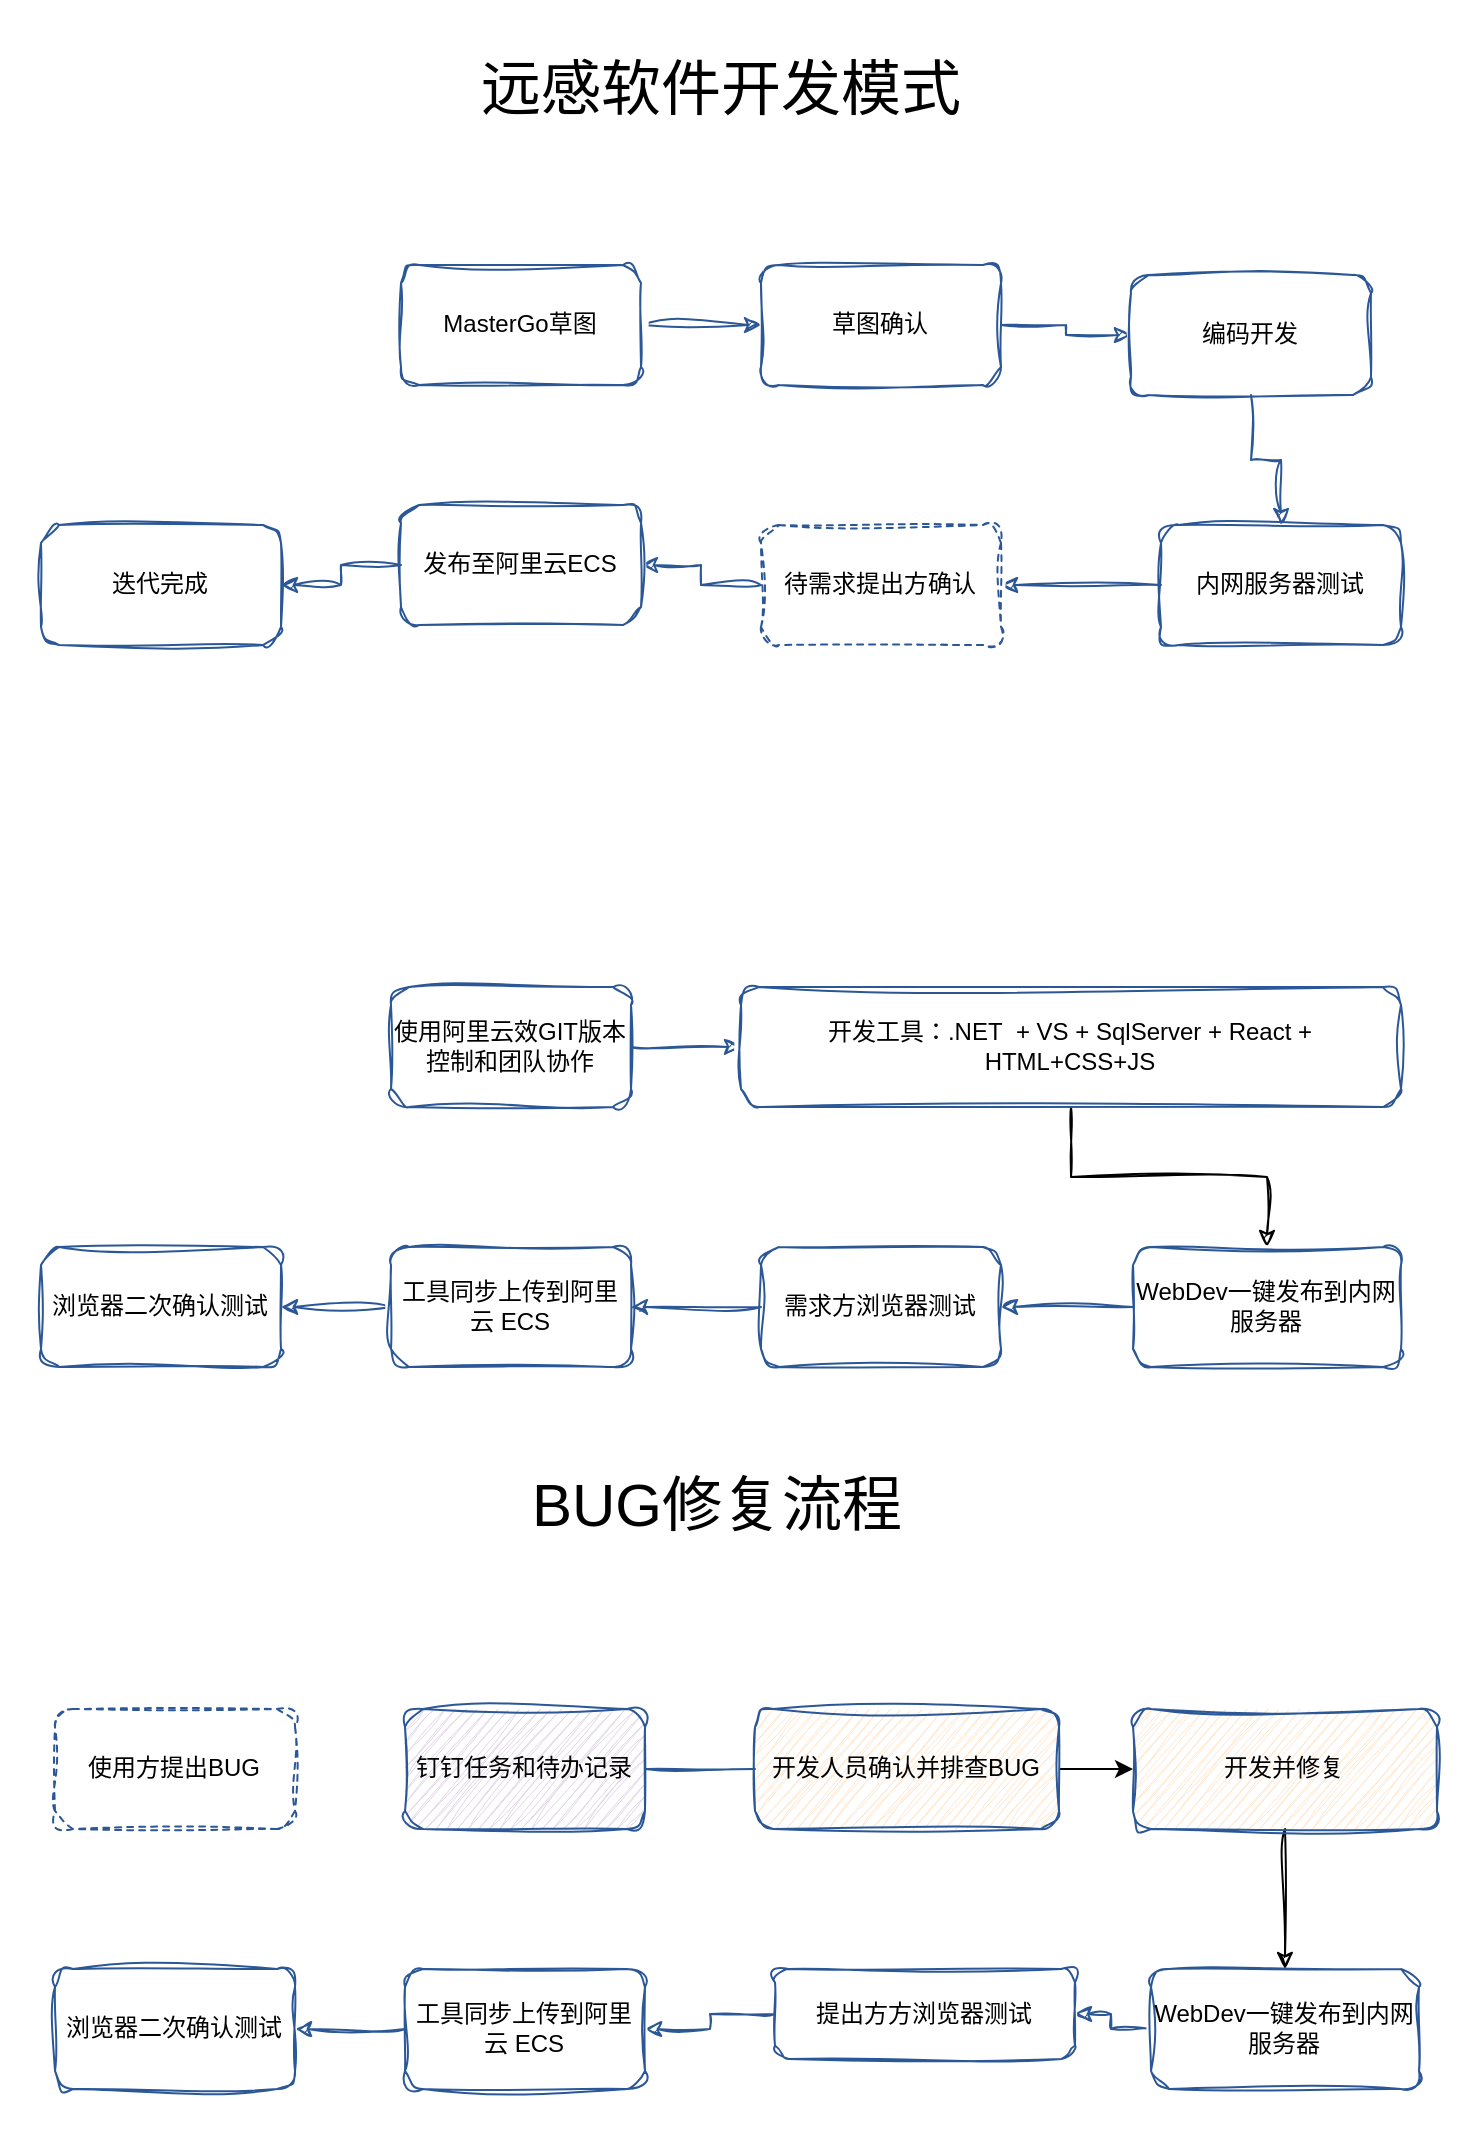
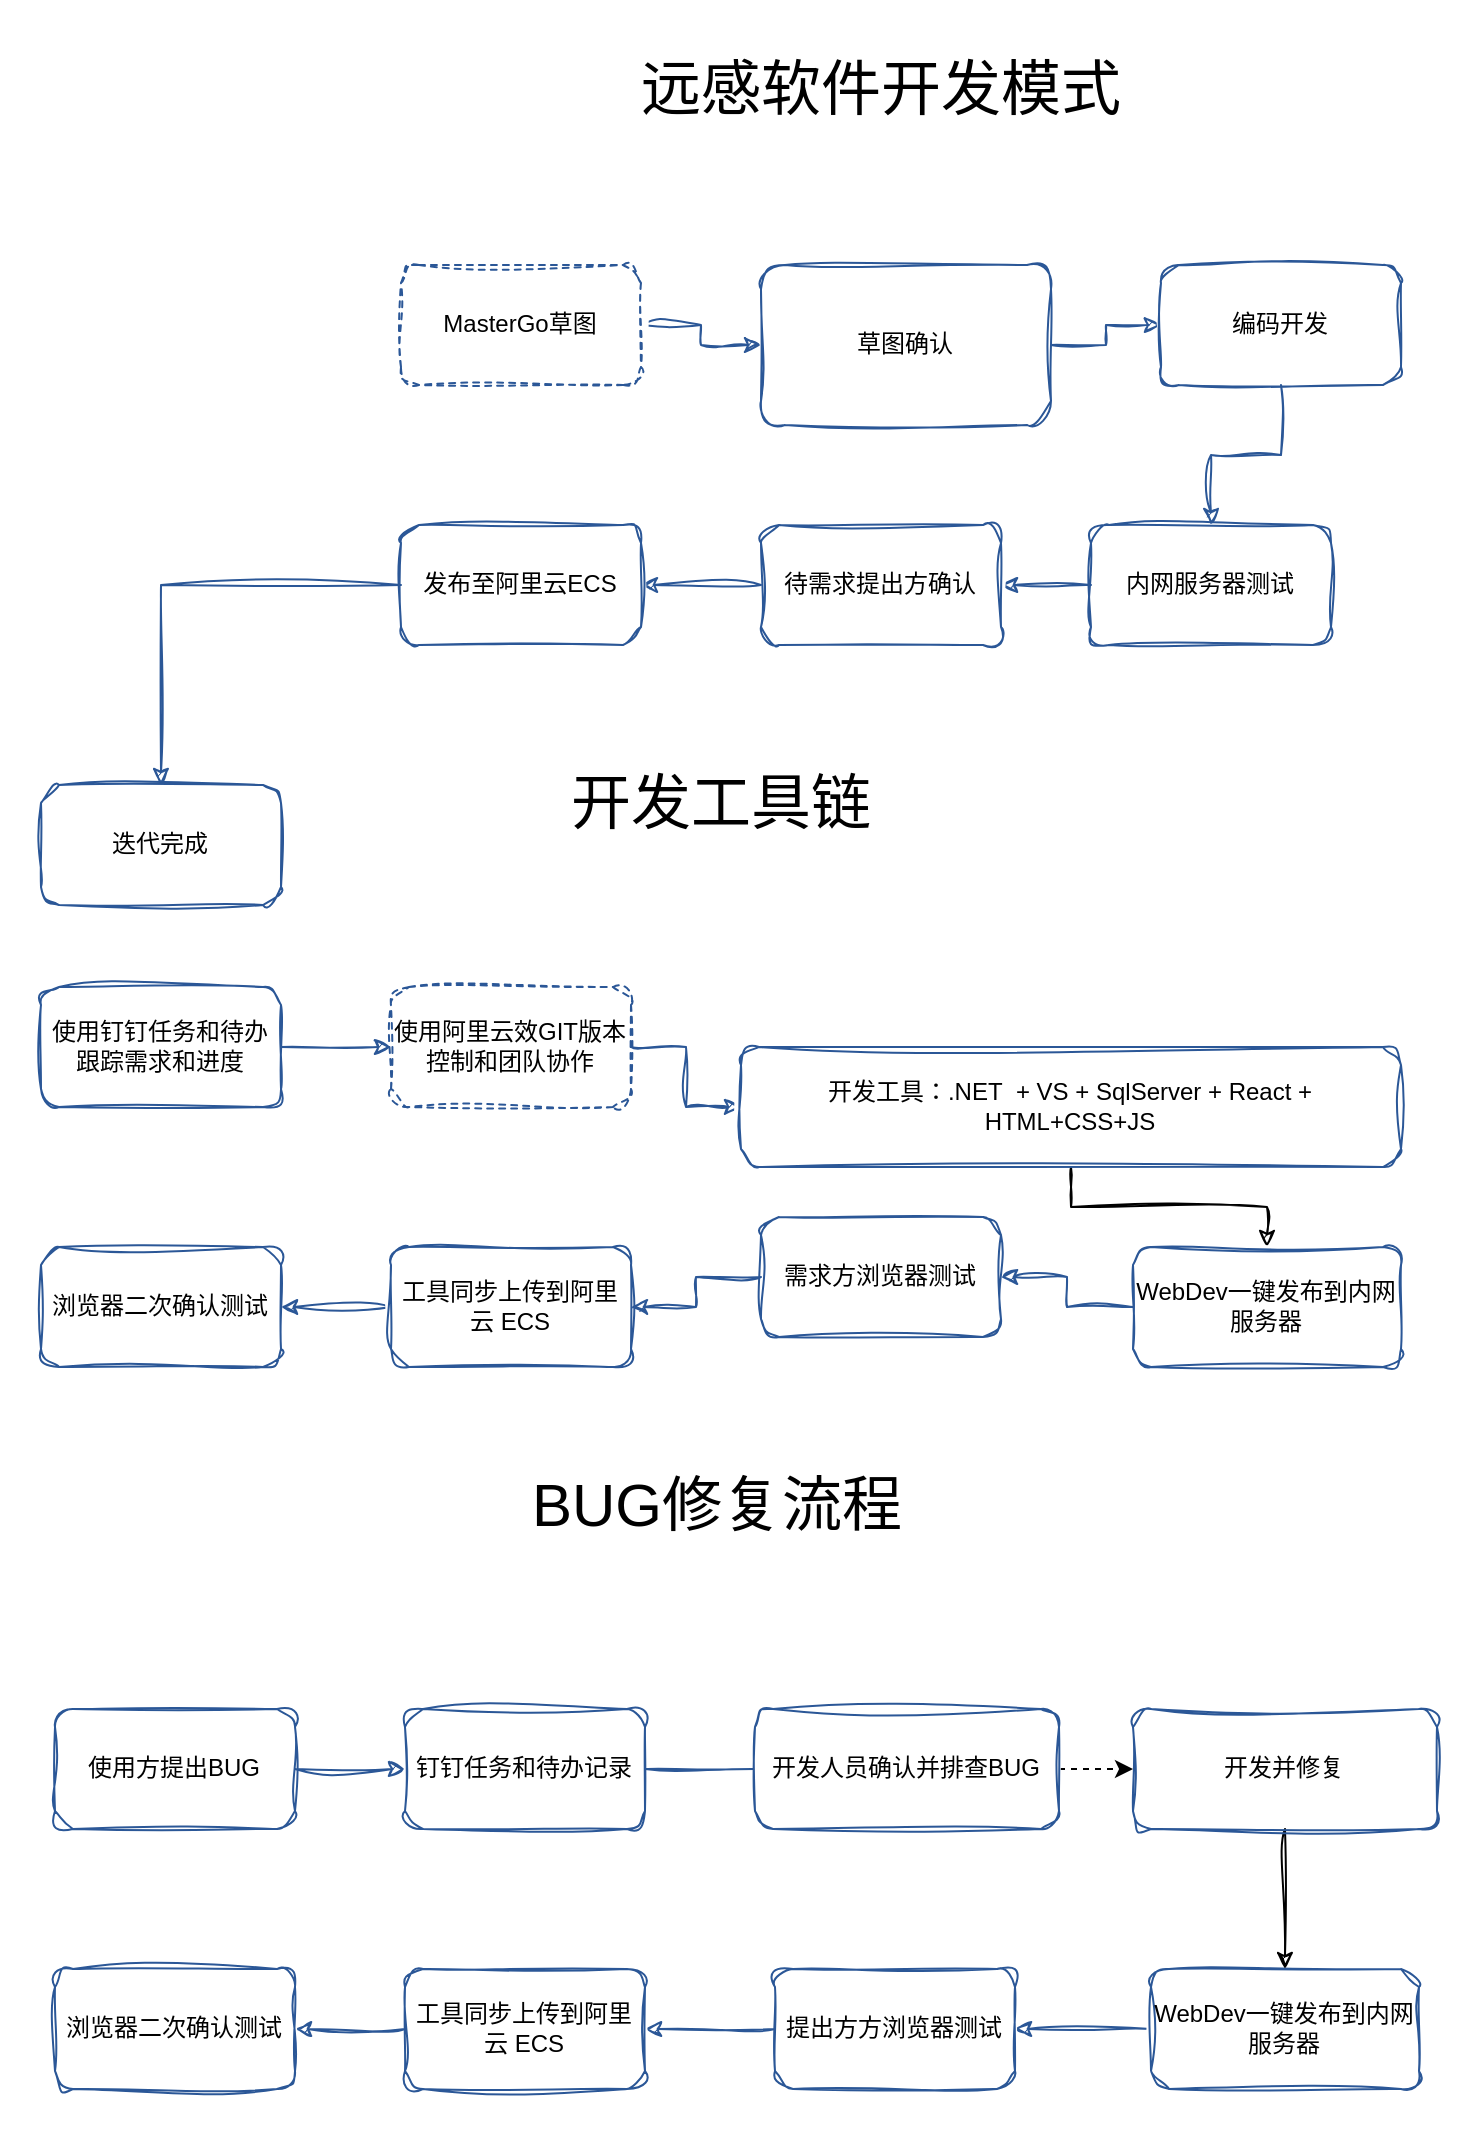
node "远感软件开发模式": moved (721, 89) -> (881, 89)
node "MasterGo草图": style solid -> dashed
node "草图确认": size 240x120 -> 290x160
node "编码开发": moved (1251, 335) -> (1281, 325)
node "发布至阿里云ECS": moved (521, 565) -> (521, 585)
node "迭代完成": moved (161, 585) -> (161, 845)
node "待需求提出方确认": style dashed -> solid
node "内网服务器测试": moved (1281, 585) -> (1211, 585)
node "开发工具链": added
node "使用钉钉任务和待办跟踪需求和进度": added
edge "使用钉钉任务和待办跟踪需求和进度" -> "使用阿里云效GIT版本控制和团队协作": added
node "使用阿里云效GIT版本控制和团队协作": style solid -> dashed
node "开发工具：.NET + VS + SqlServer + React + HTML+CSS+JS": moved (1071, 1047) -> (1071, 1107)
node "需求方浏览器测试": moved (881, 1307) -> (881, 1277)
node "使用方提出BUG": style dashed -> solid
edge "使用方提出BUG" -> "钉钉任务和待办记录": added
node "钉钉任务和待办记录": fillcolor #e1d5e7 -> #ffffff
node "开发人员确认并排查BUG": fillcolor #ffe6cc -> #ffffff
edge "开发人员确认并排查BUG" -> "开发并修复": style solid -> dashed
node "开发并修复": fillcolor #ffe6cc -> #ffffff
node "提出方方浏览器测试": size 300x90 -> 240x120
